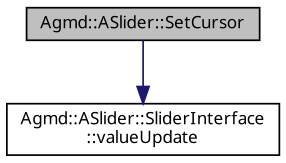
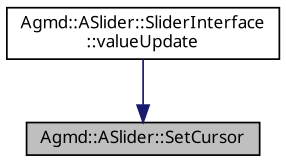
edge "Agmd::ASlider::SetCursor" -> "Agmd::ASlider::SliderInterface ::valueUpdate": reversed
